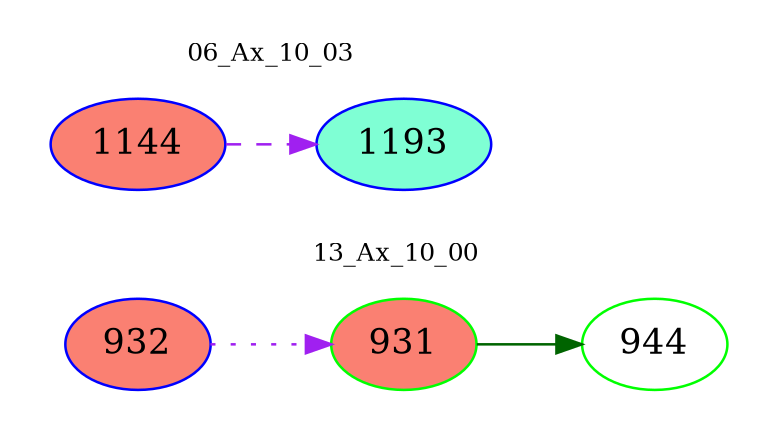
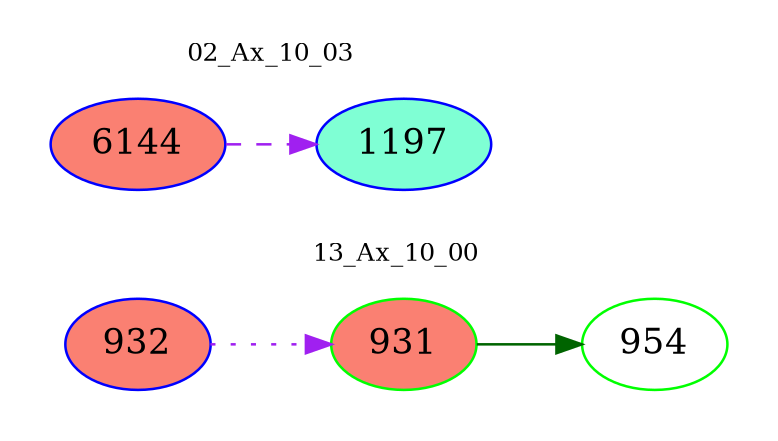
cluster "06_Ax_10_03": label "06_Ax_10_03" -> "02_Ax_10_03"
node "1144": label "1144" -> "6144"
node "1193": label "1193" -> "1197"
node "944": label "944" -> "954"
